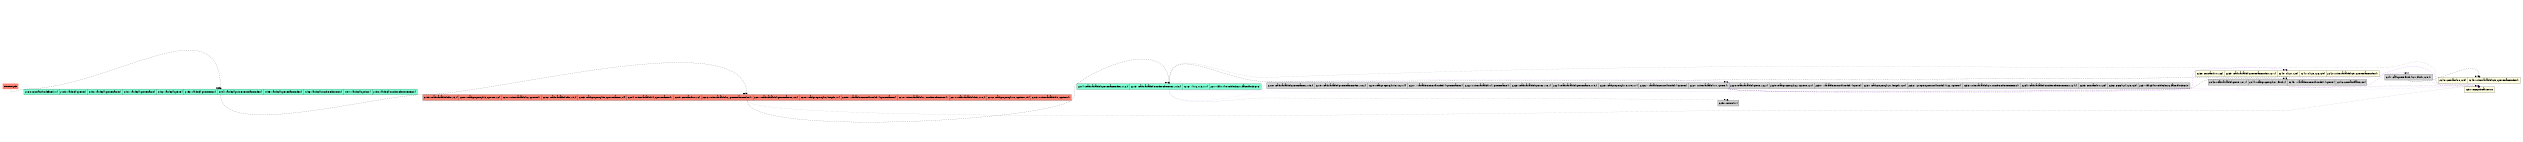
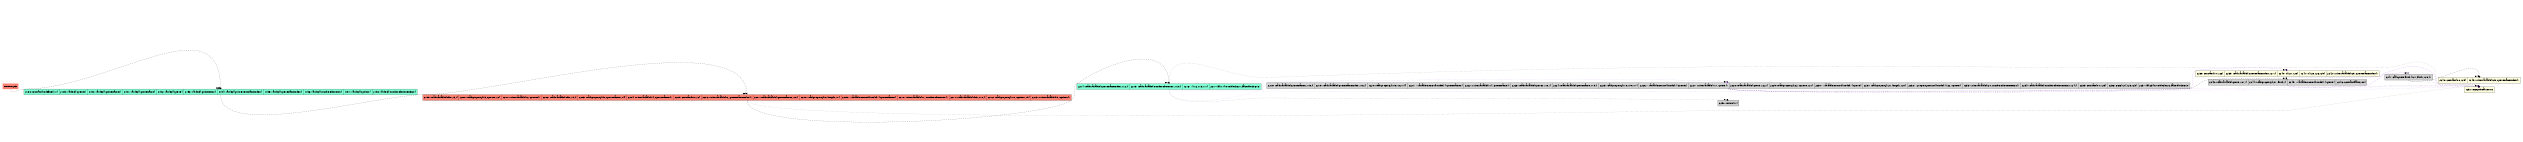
edge "2238: constant[1.0,v26]" -> "2214: read-variable['queueNameIndex',v12,-]": removed
